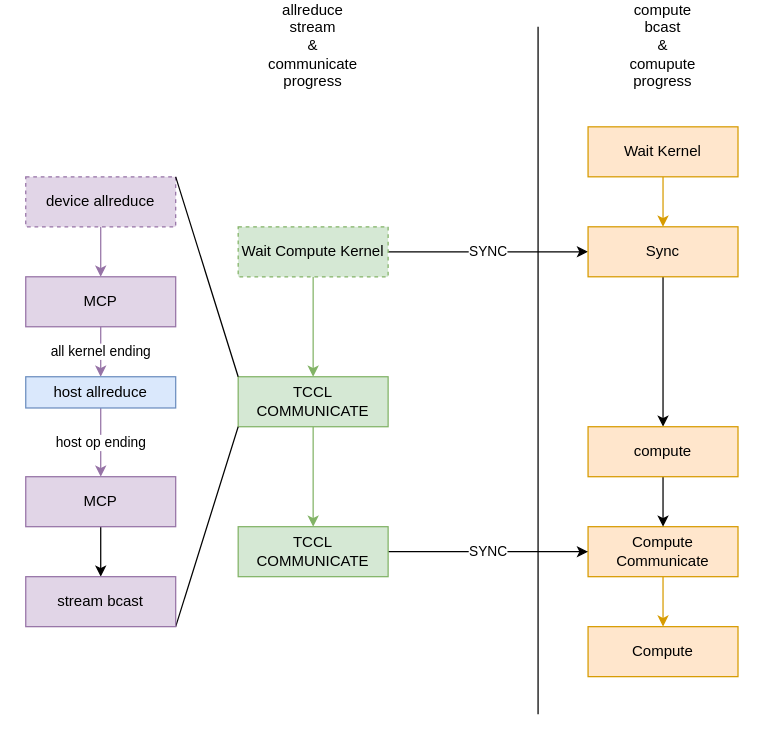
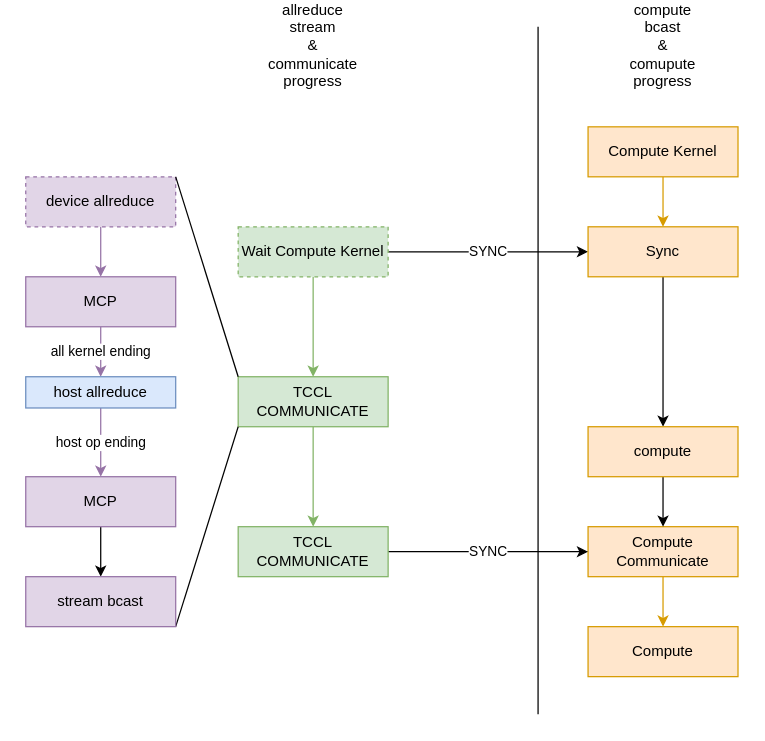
node "Wait Kernel": label "Wait Kernel" -> "Compute Kernel"
